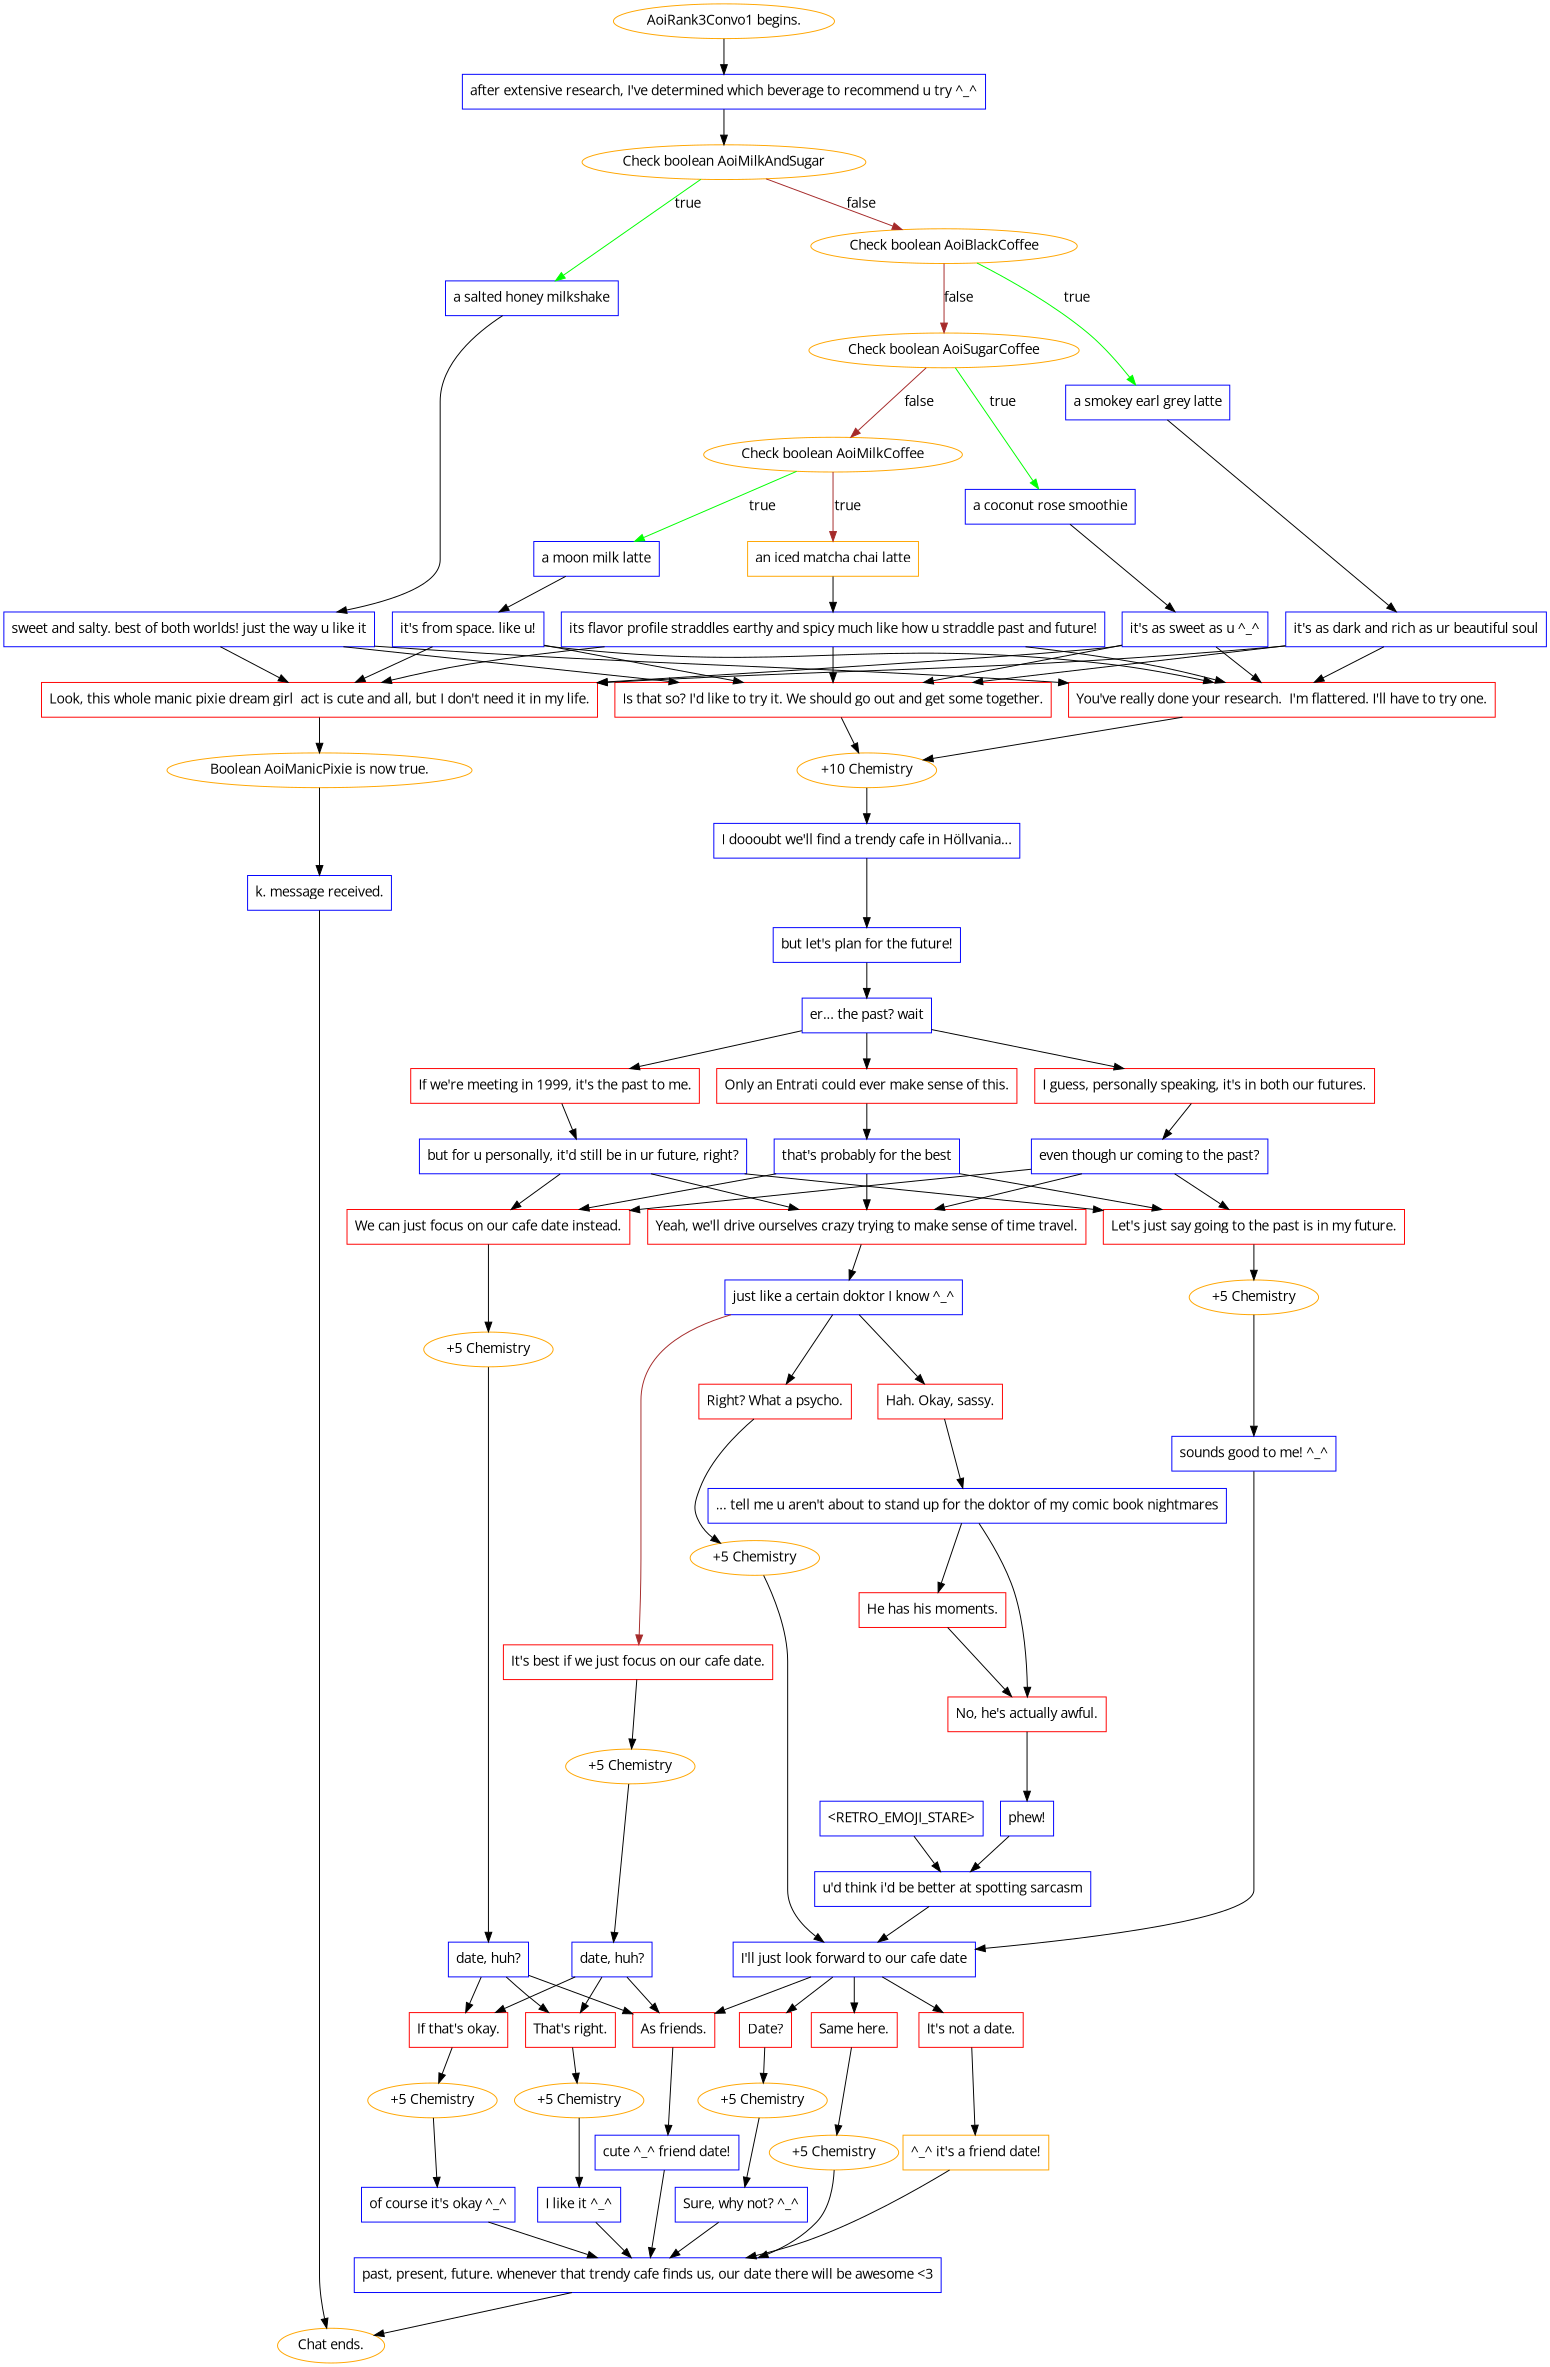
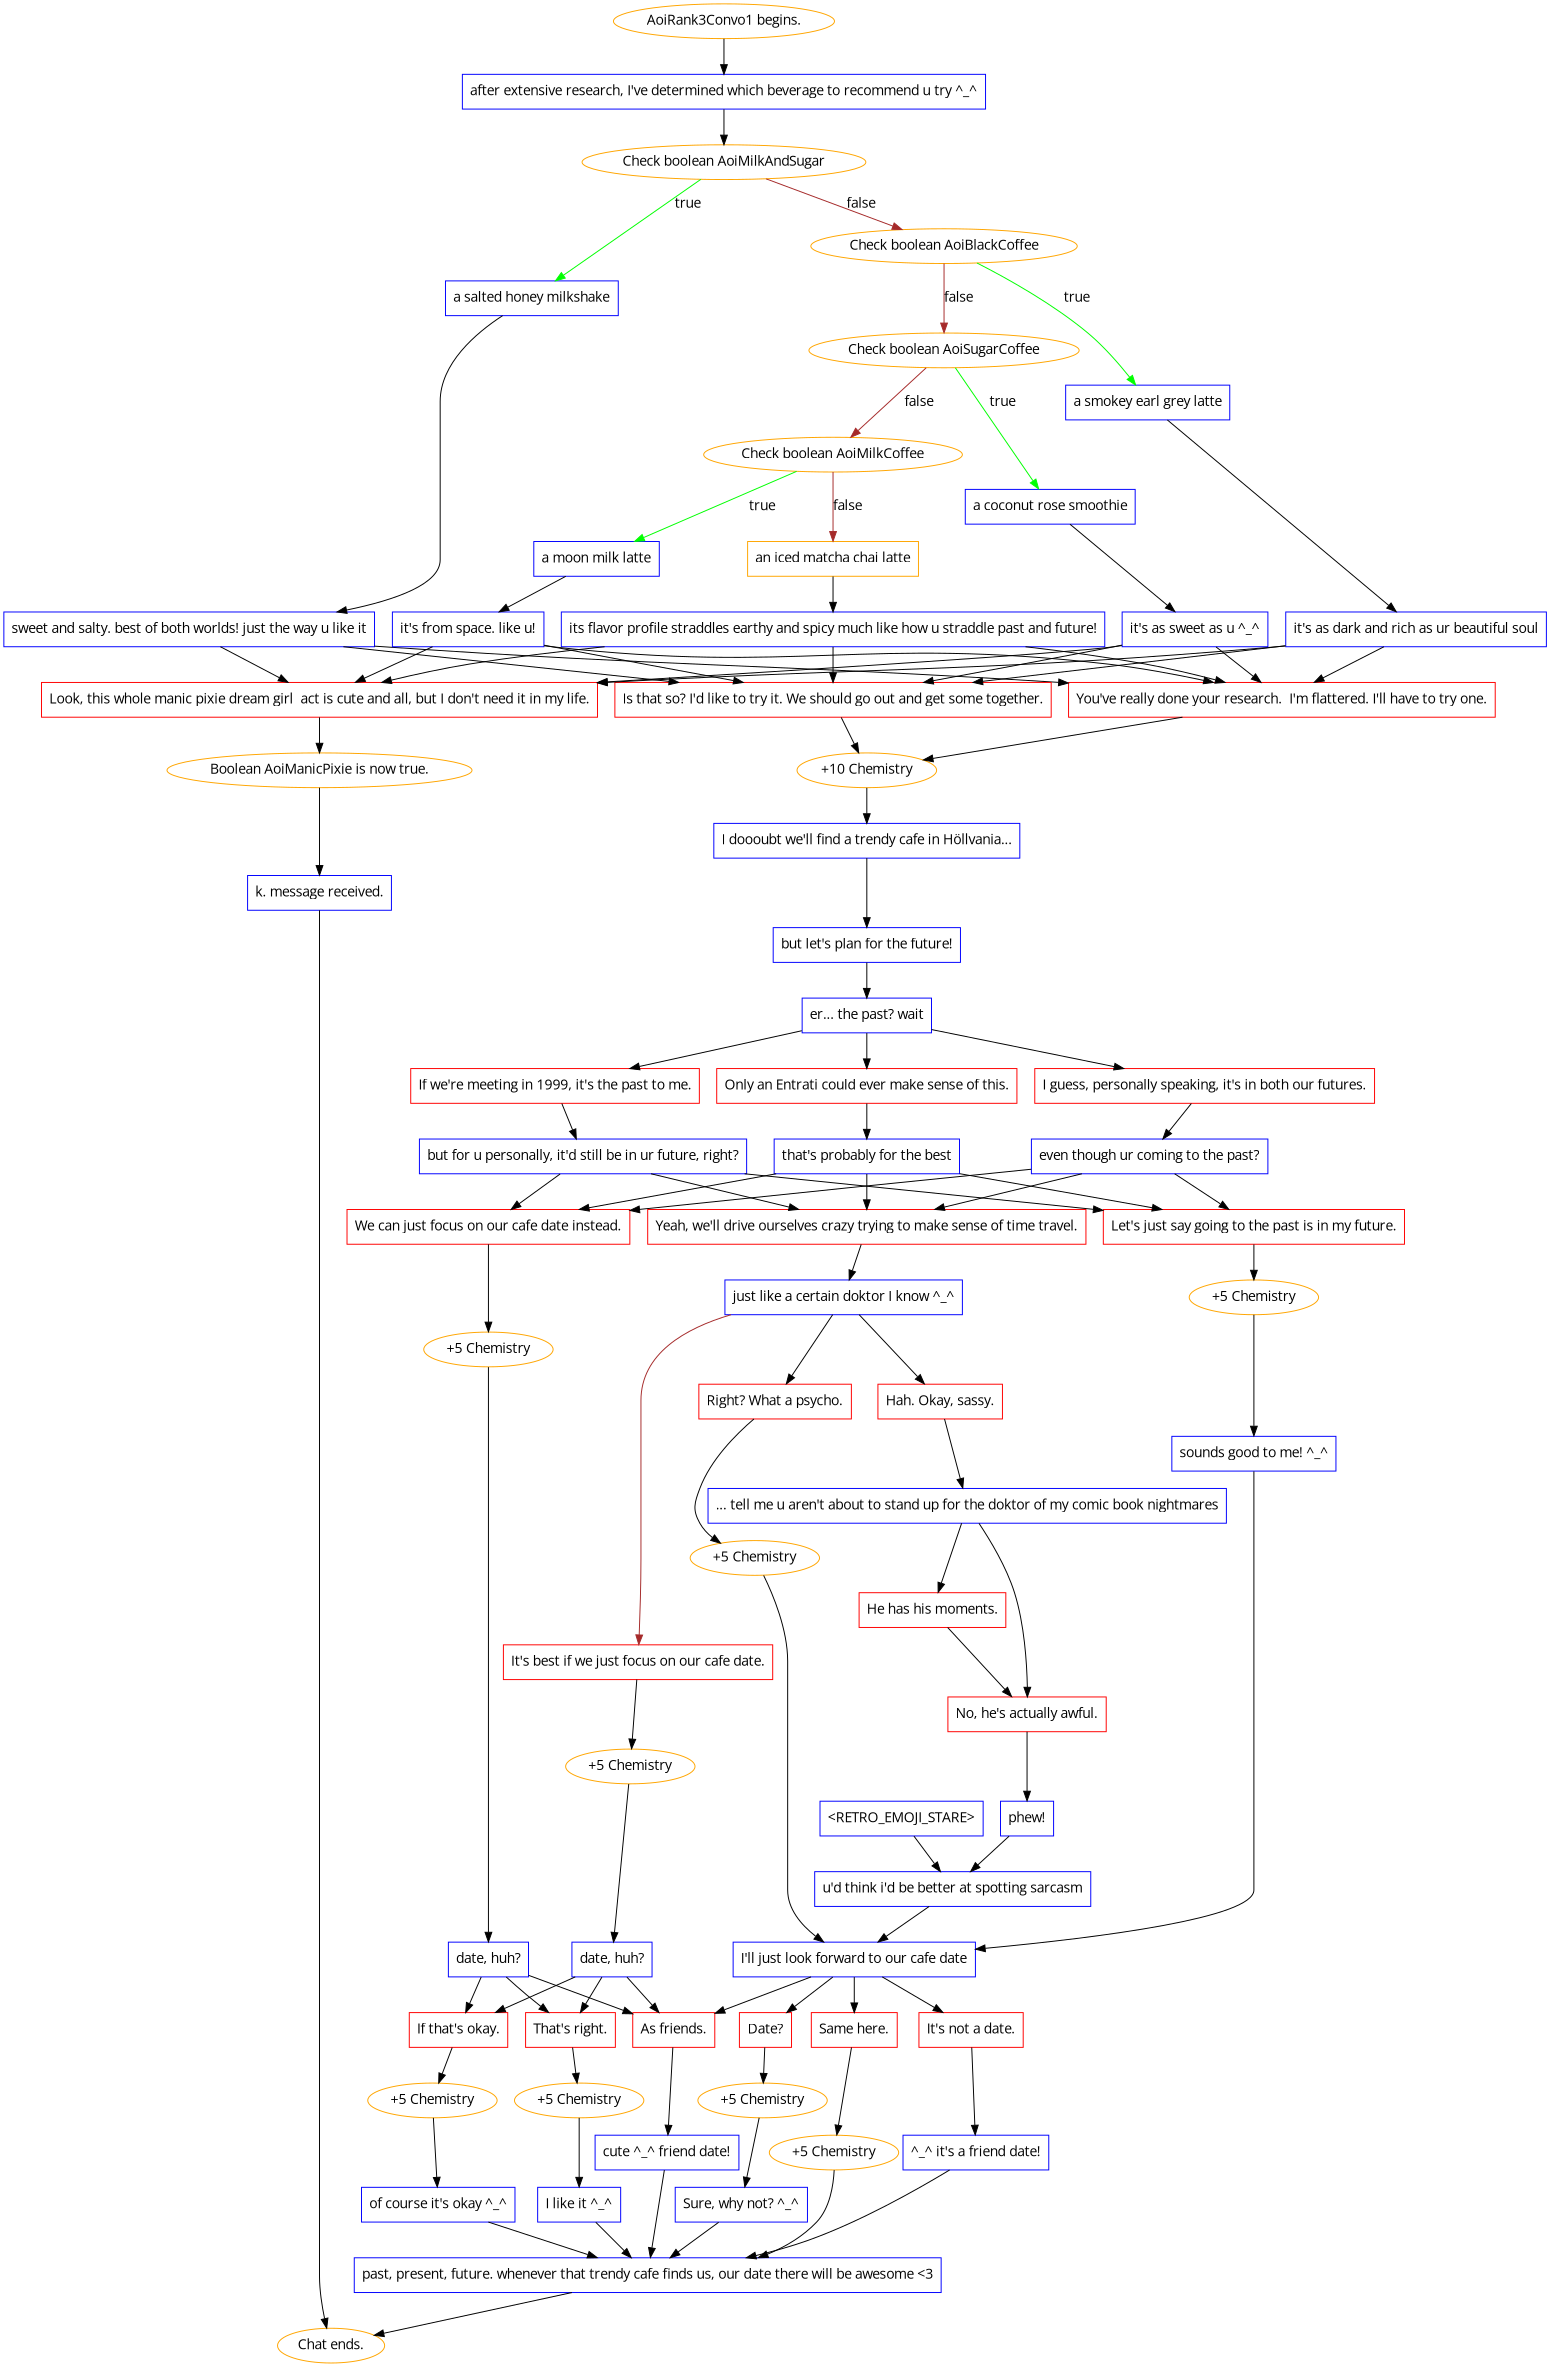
edge "Check boolean AoiMilkCoffee" -> "an iced matcha chai latte": label "true" -> "false"
node "^_^ it's a friend date!": color orange -> blue
